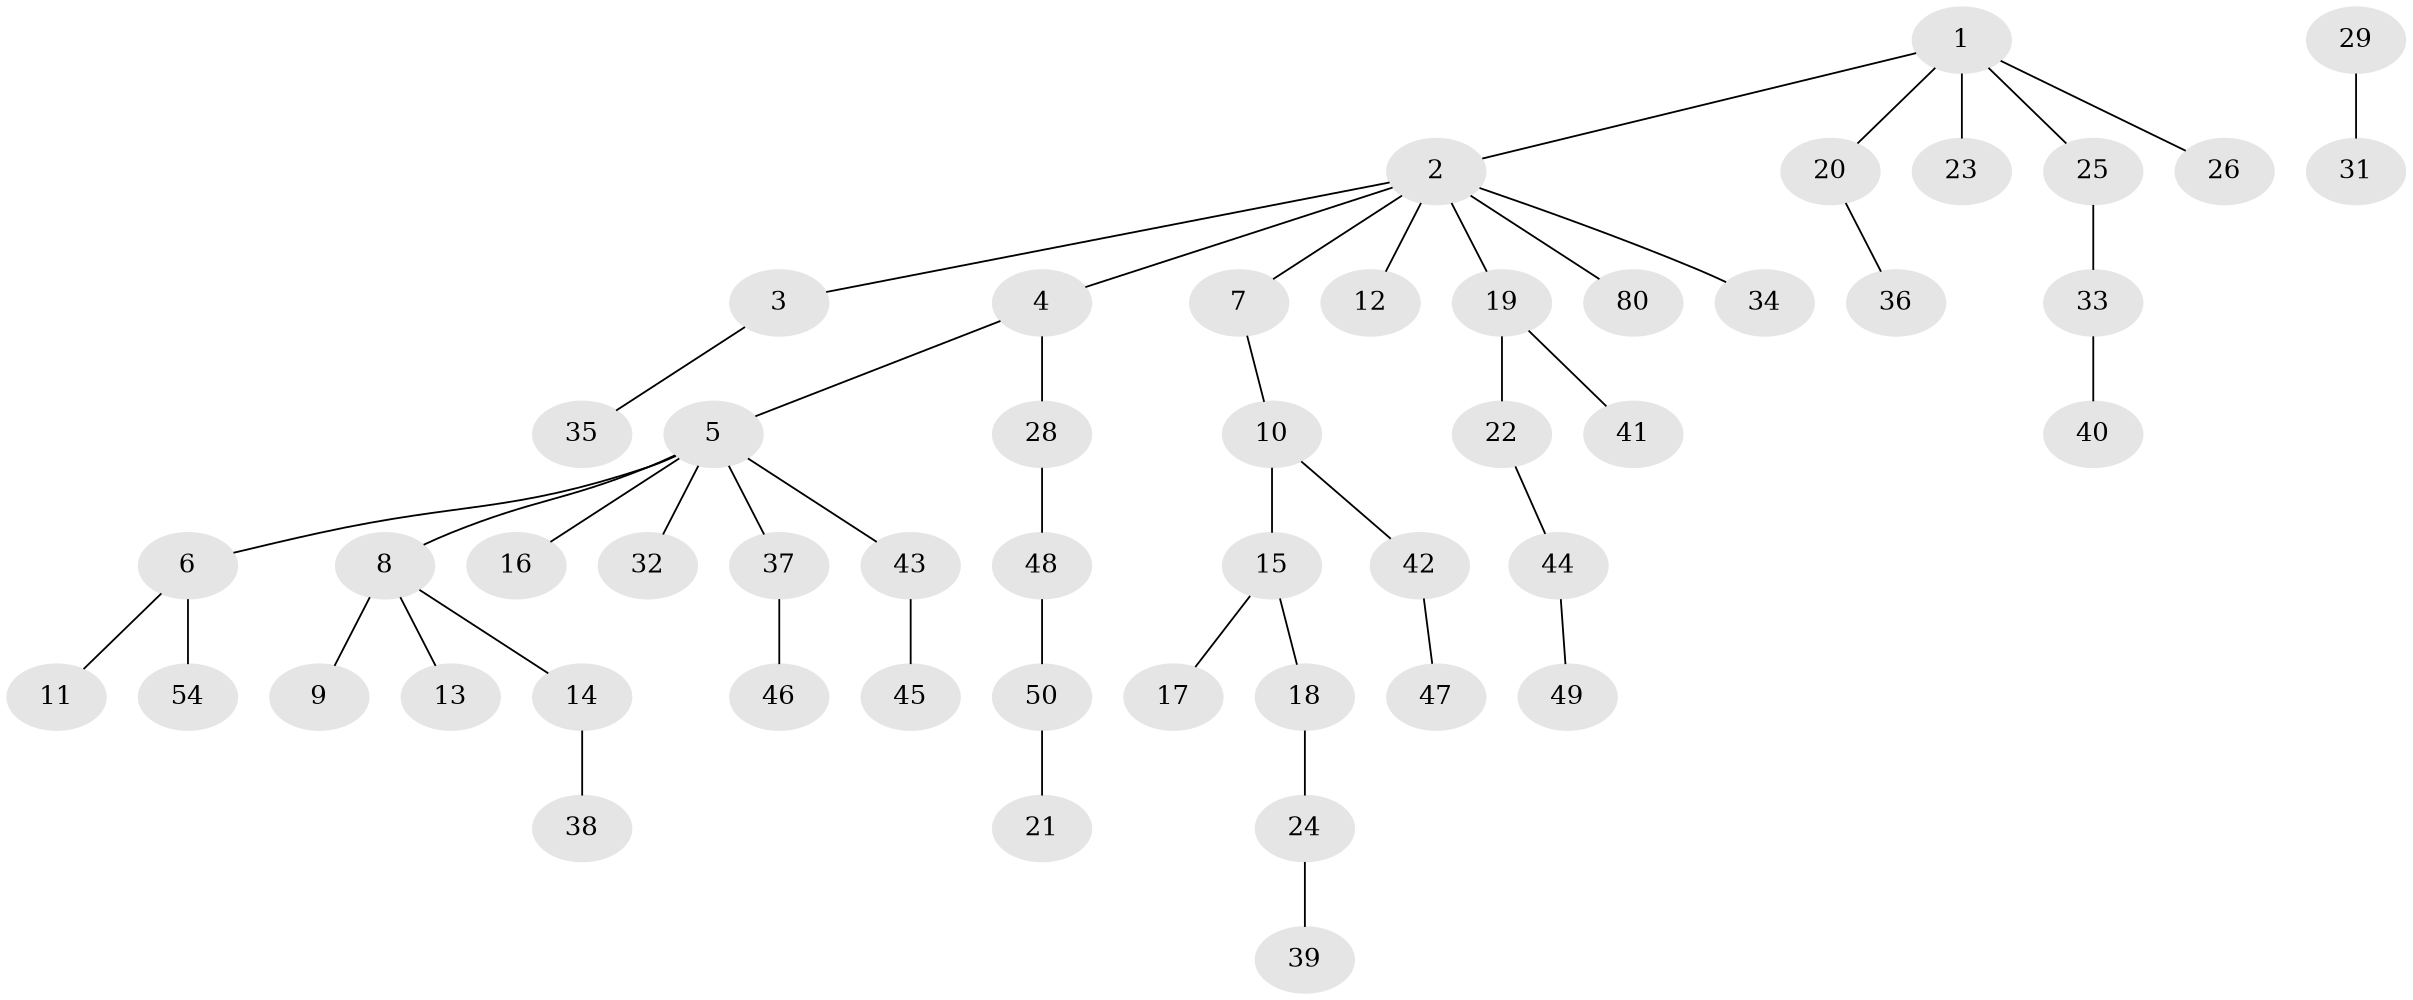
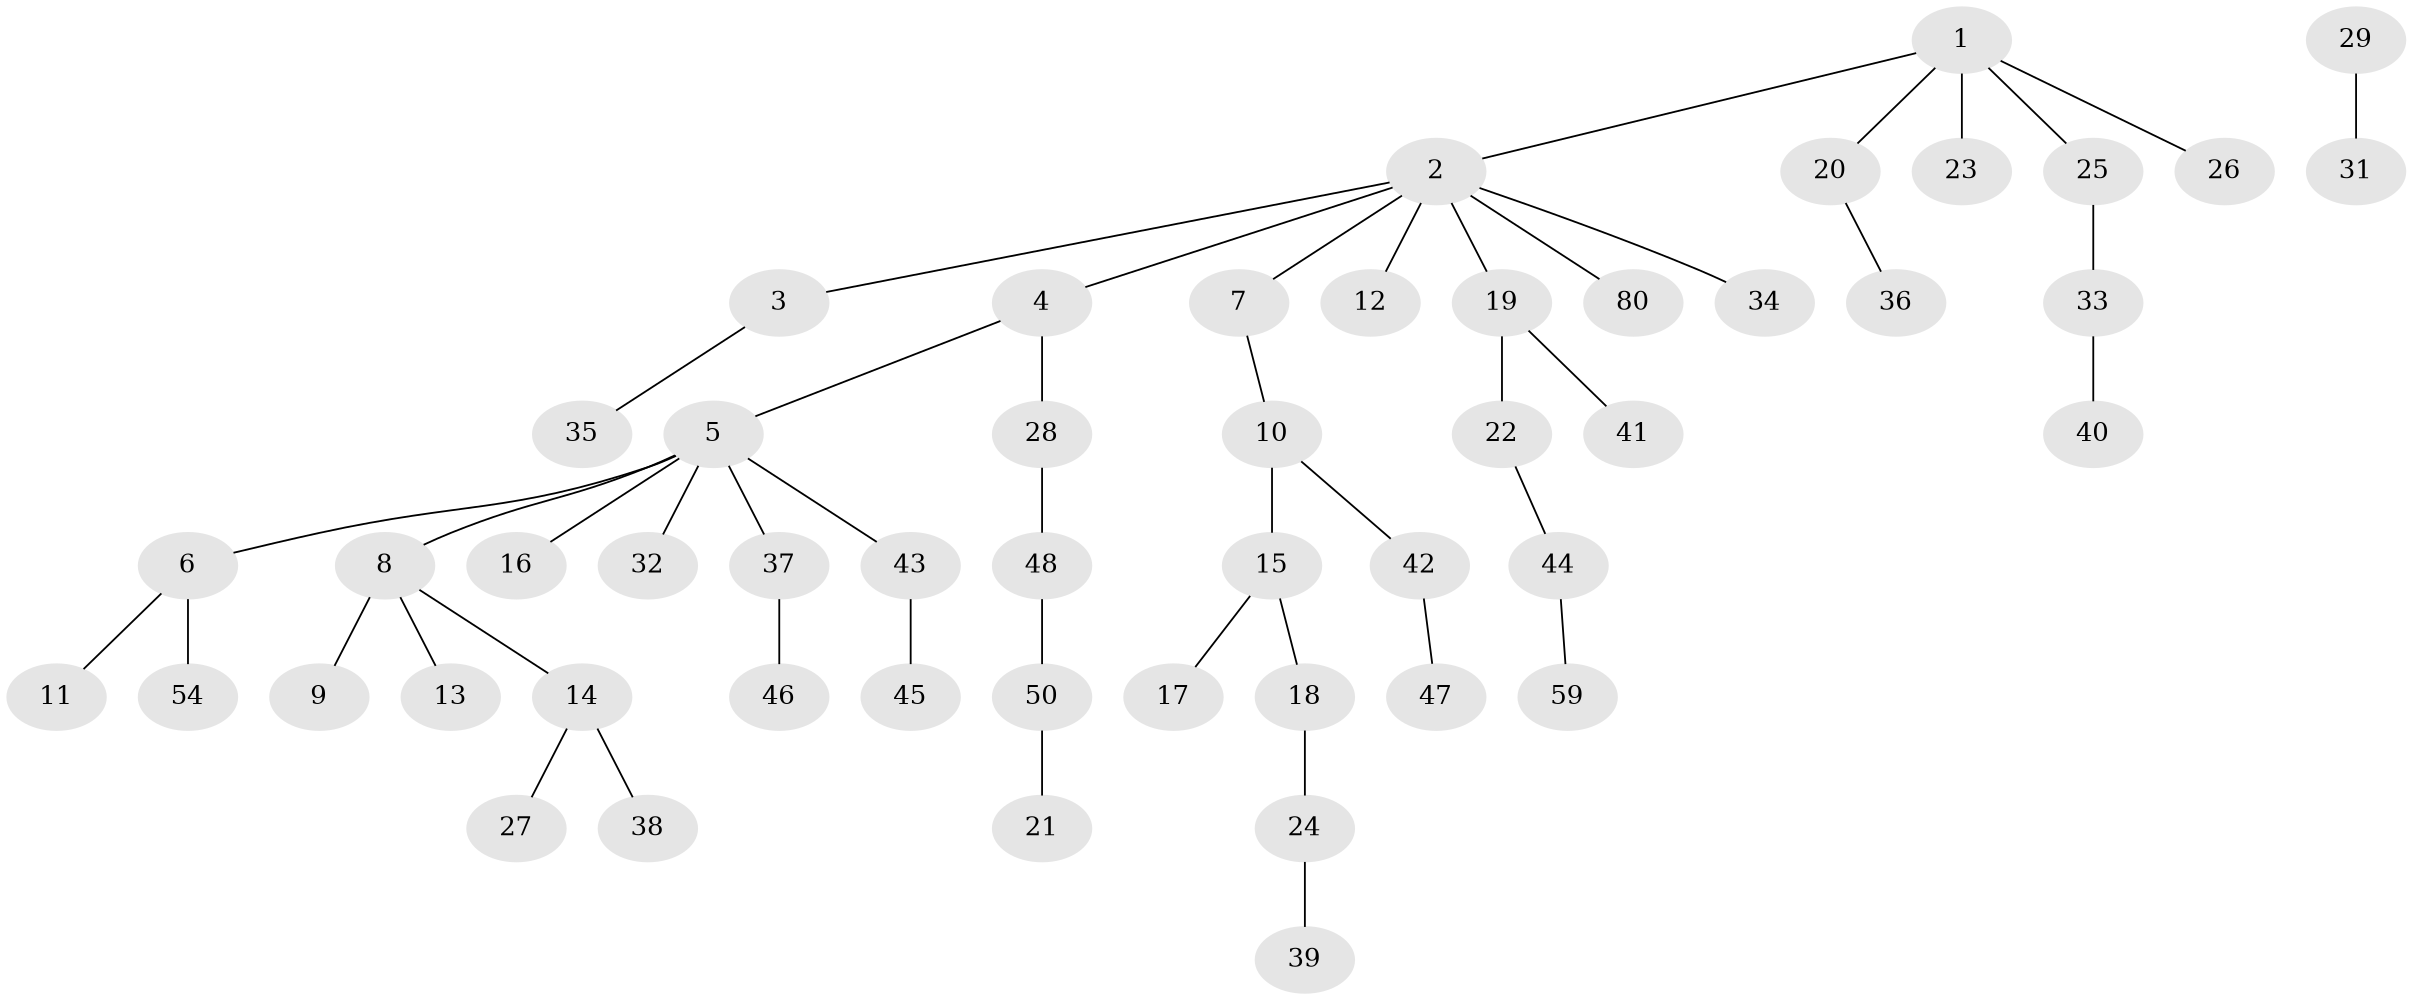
node "49": label "49" -> "59"
node "27": added
